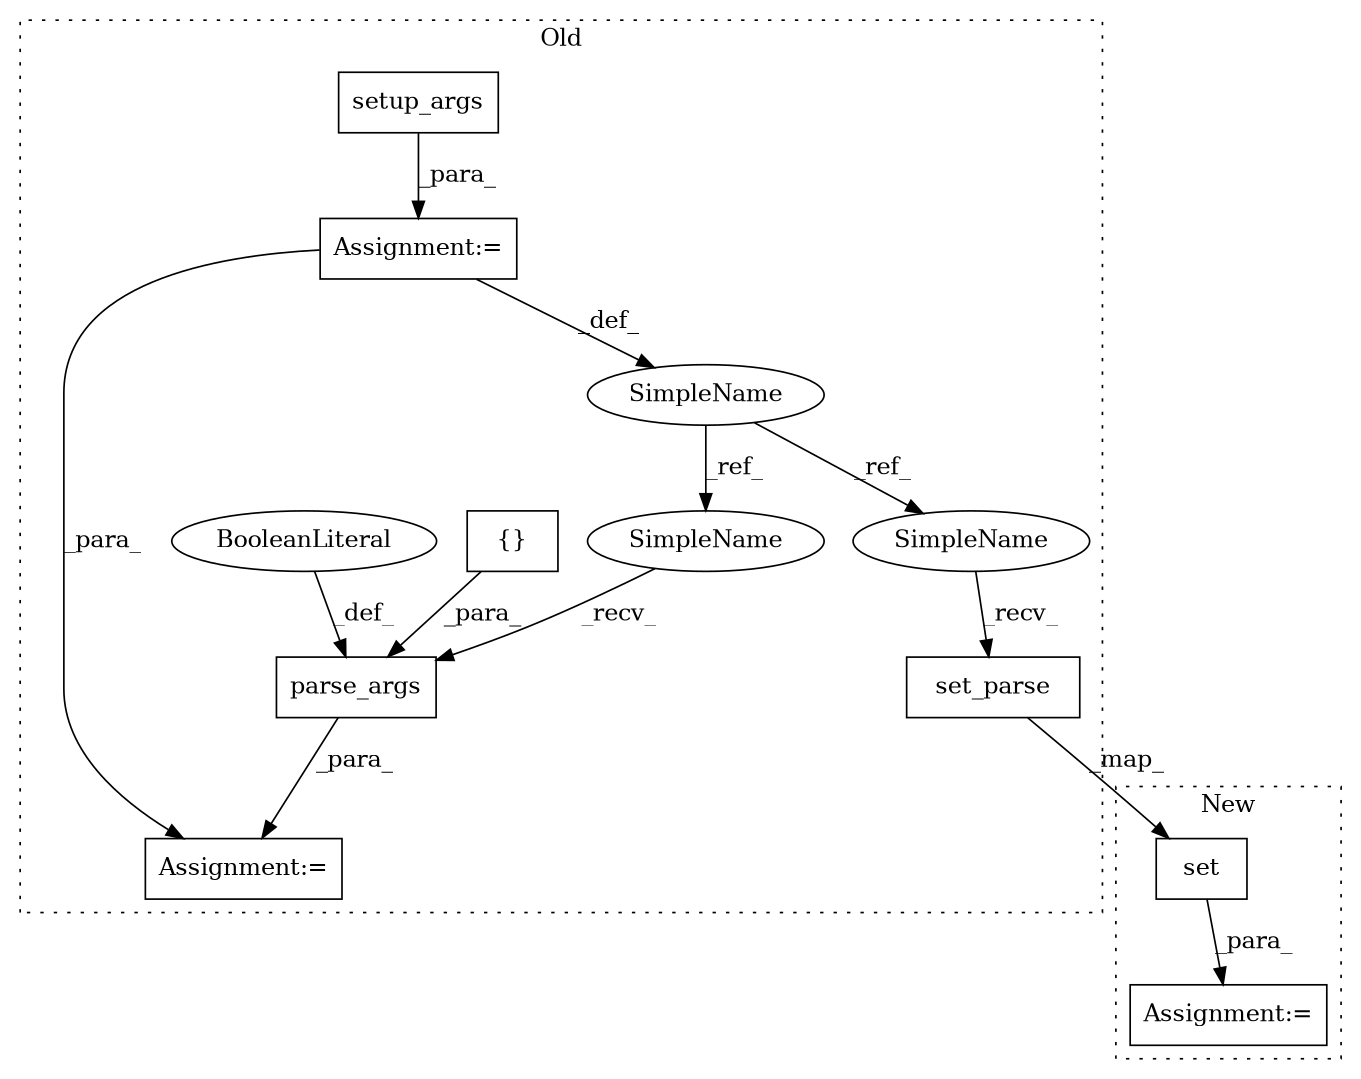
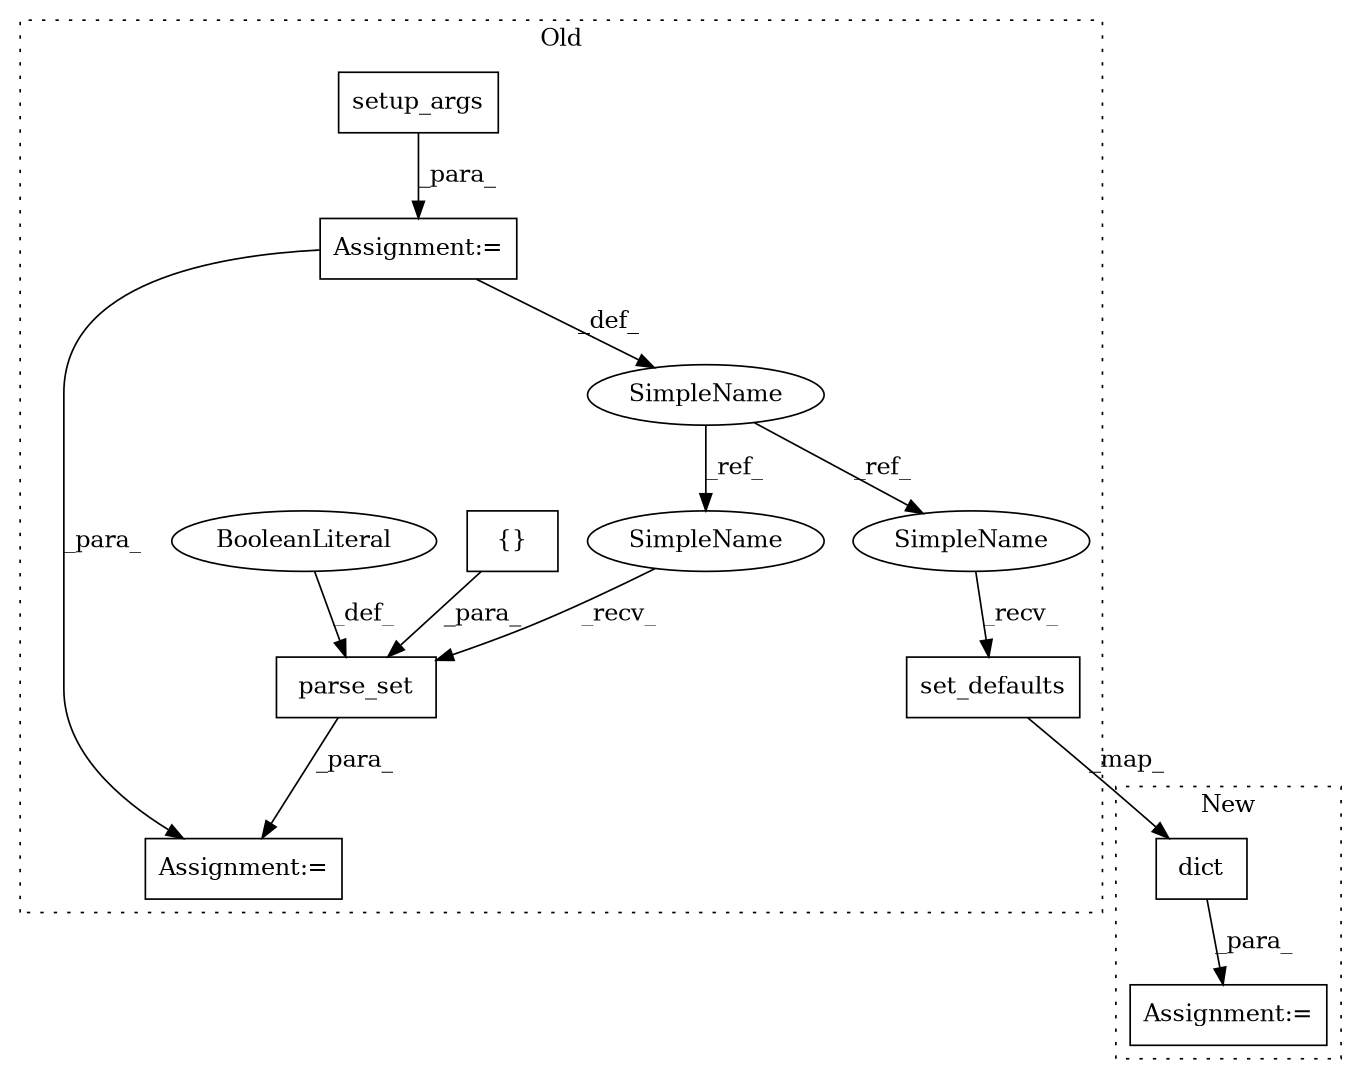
node "parse_args": label "parse_args" -> "parse_set"
node "set_parse": label "set_parse" -> "set_defaults"
node "set": label "set" -> "dict"
